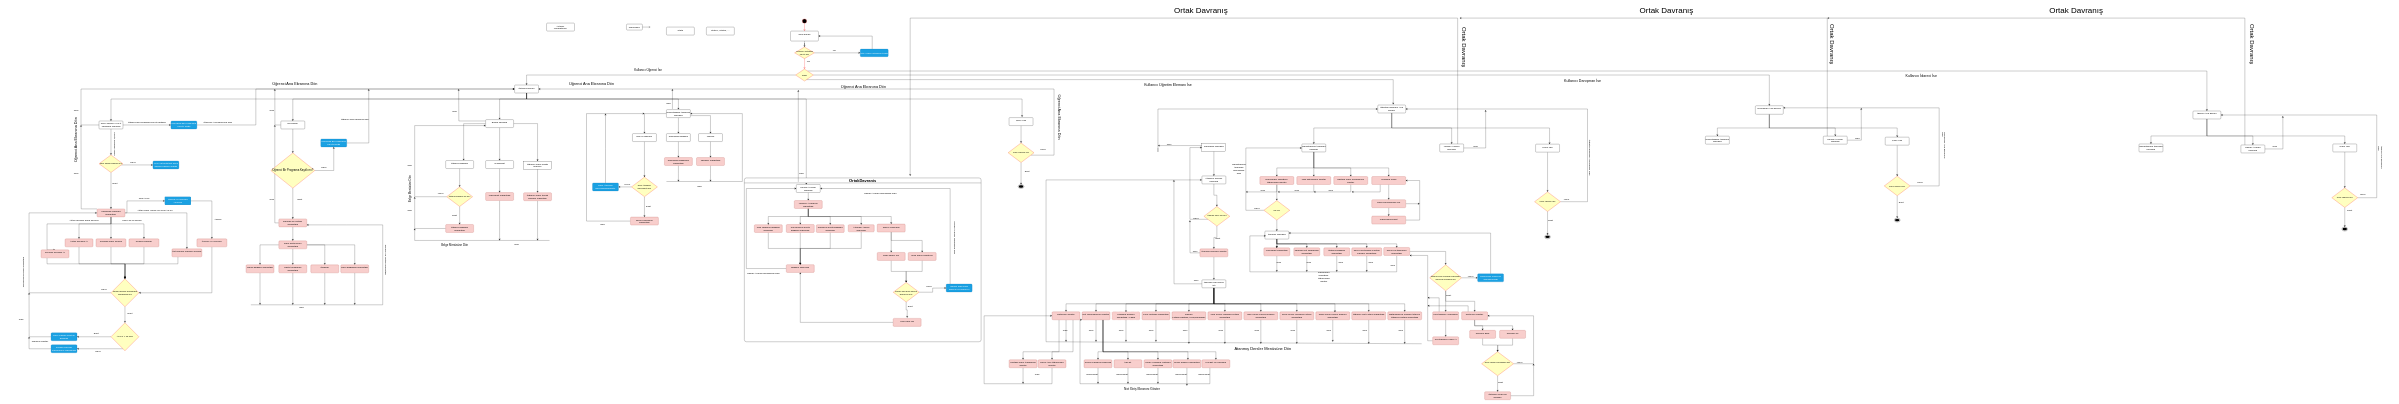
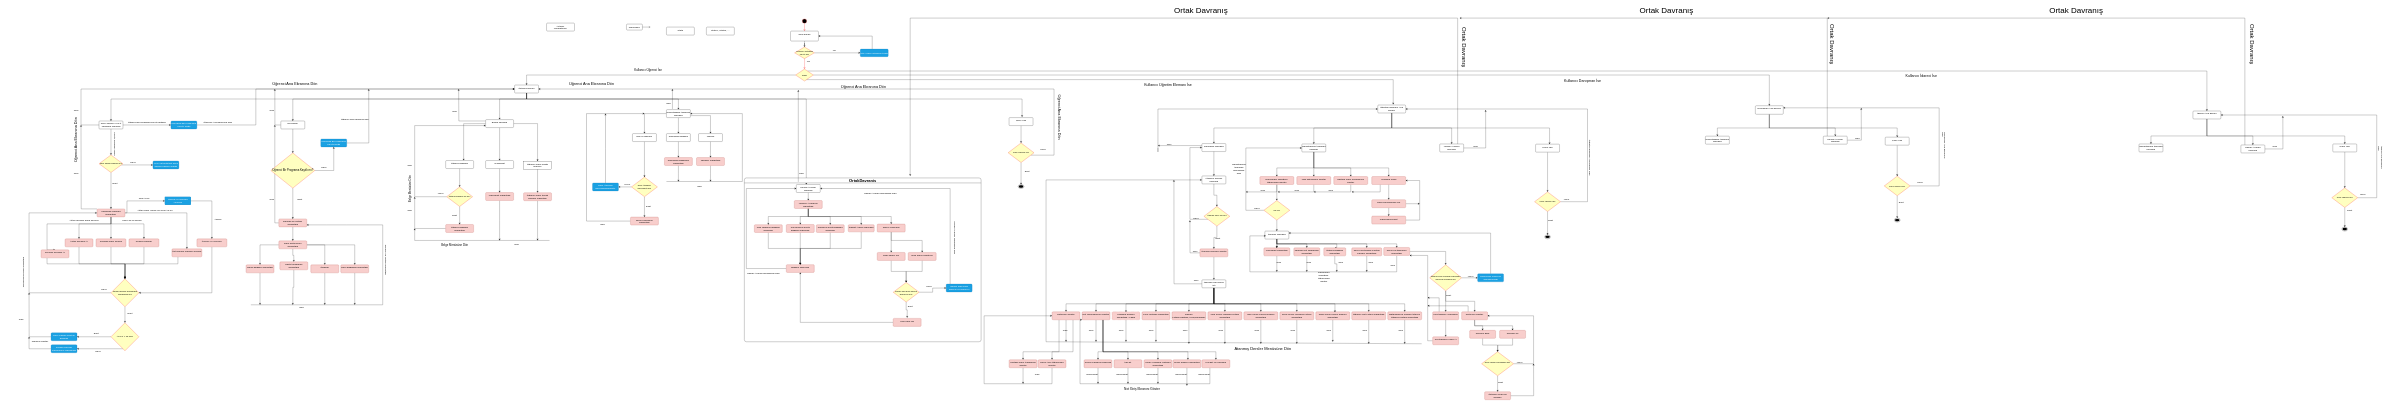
edge "Öğretim Elemanı Ana Ekranı" -> "Derslerim Menüsü": added
node "Derslerim Menüsü": shape rectangle -> rounded rectangle
node "Ataması Adresi Güncelle": label "Ataması Adresi Güncelle" -> "İkamet Adresi Güncelle"
node "Öğrenci Bilgileri Görüntüle": size 26x8 -> 22x8
node "Hafta İçeriklerini Görüntüle": moved (292, 269) -> (293, 266)
